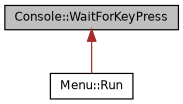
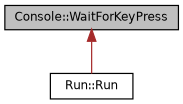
node "Menu::Run": label "Menu::Run" -> "Run::Run"
